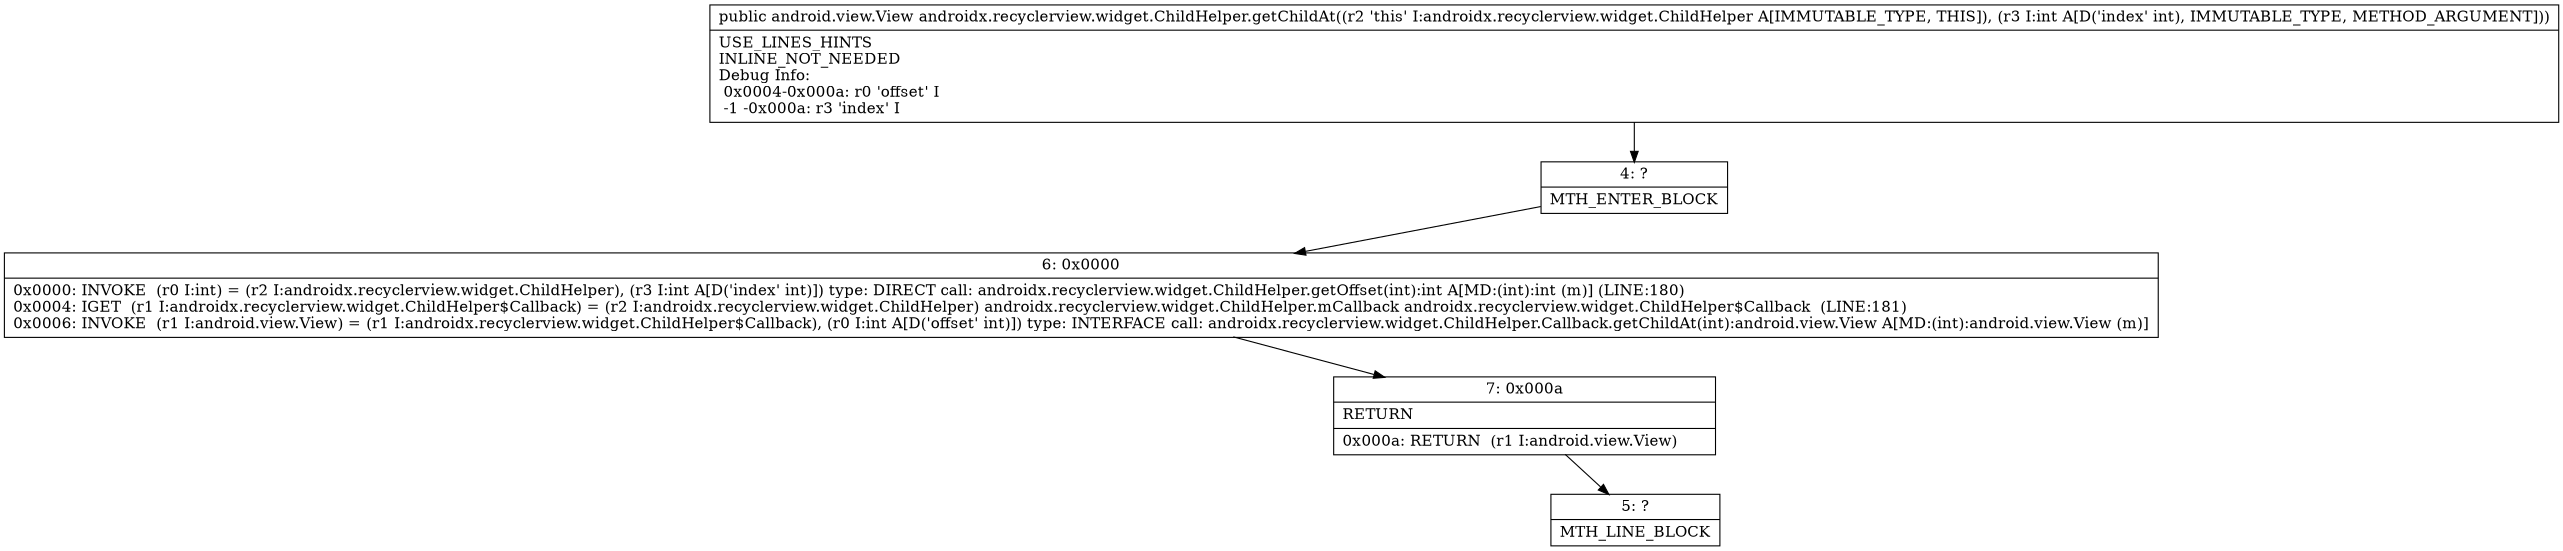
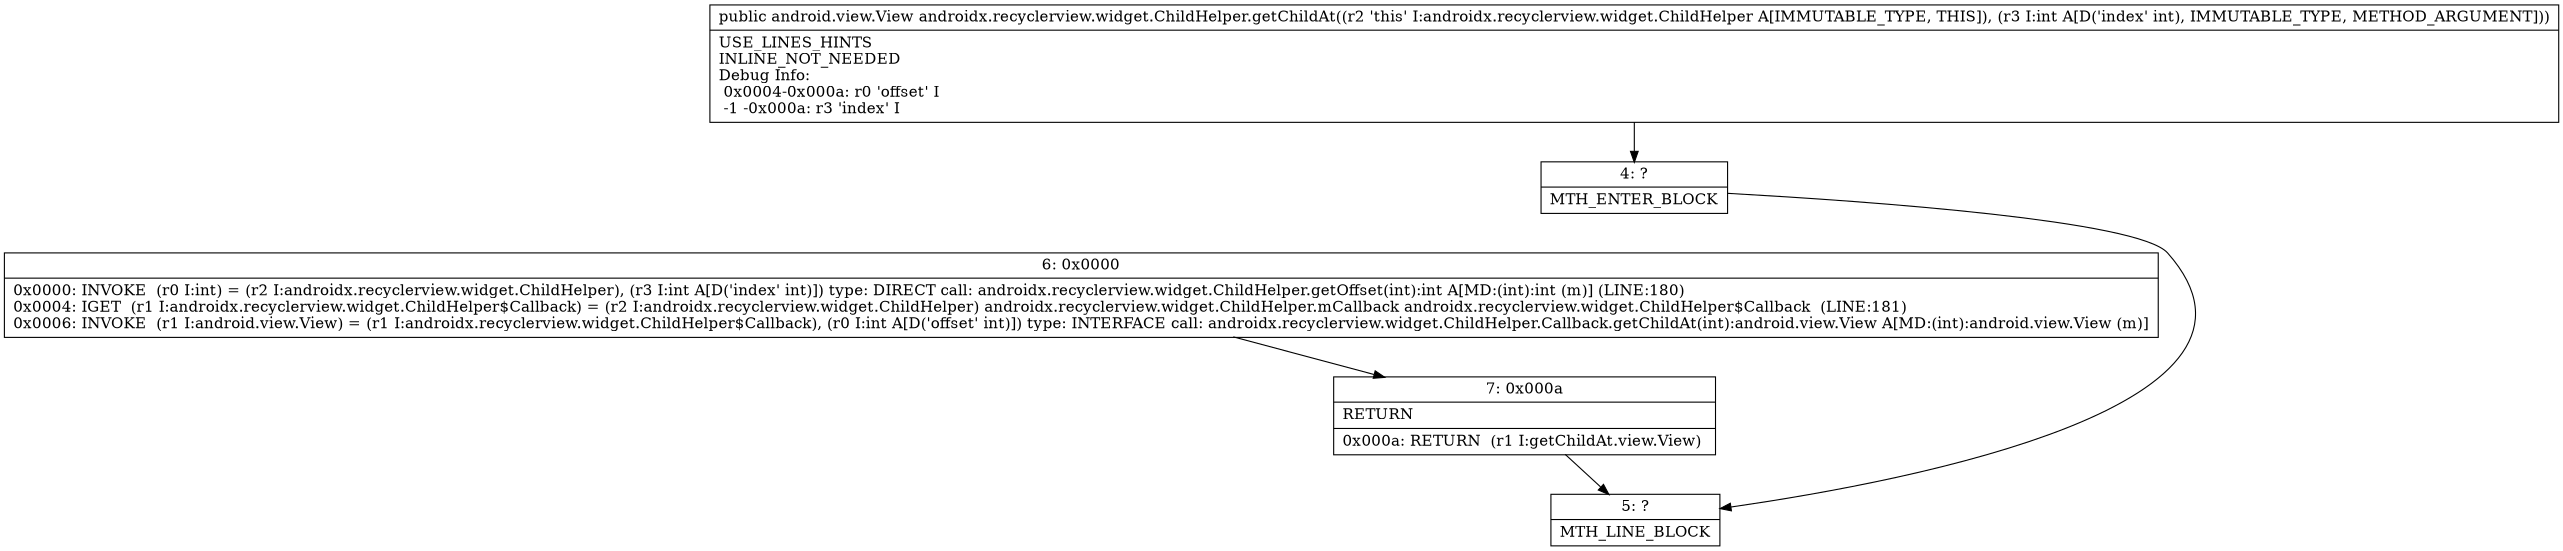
edge "4: ?" -> "6: 0x0000": now "4: ?" -> "5: ?"
node "7: 0x000a": text "0x000a: RETURN  (r1 I:android.view.View)" -> "0x000a: RETURN  (r1 I:getChildAt.view.View)"
